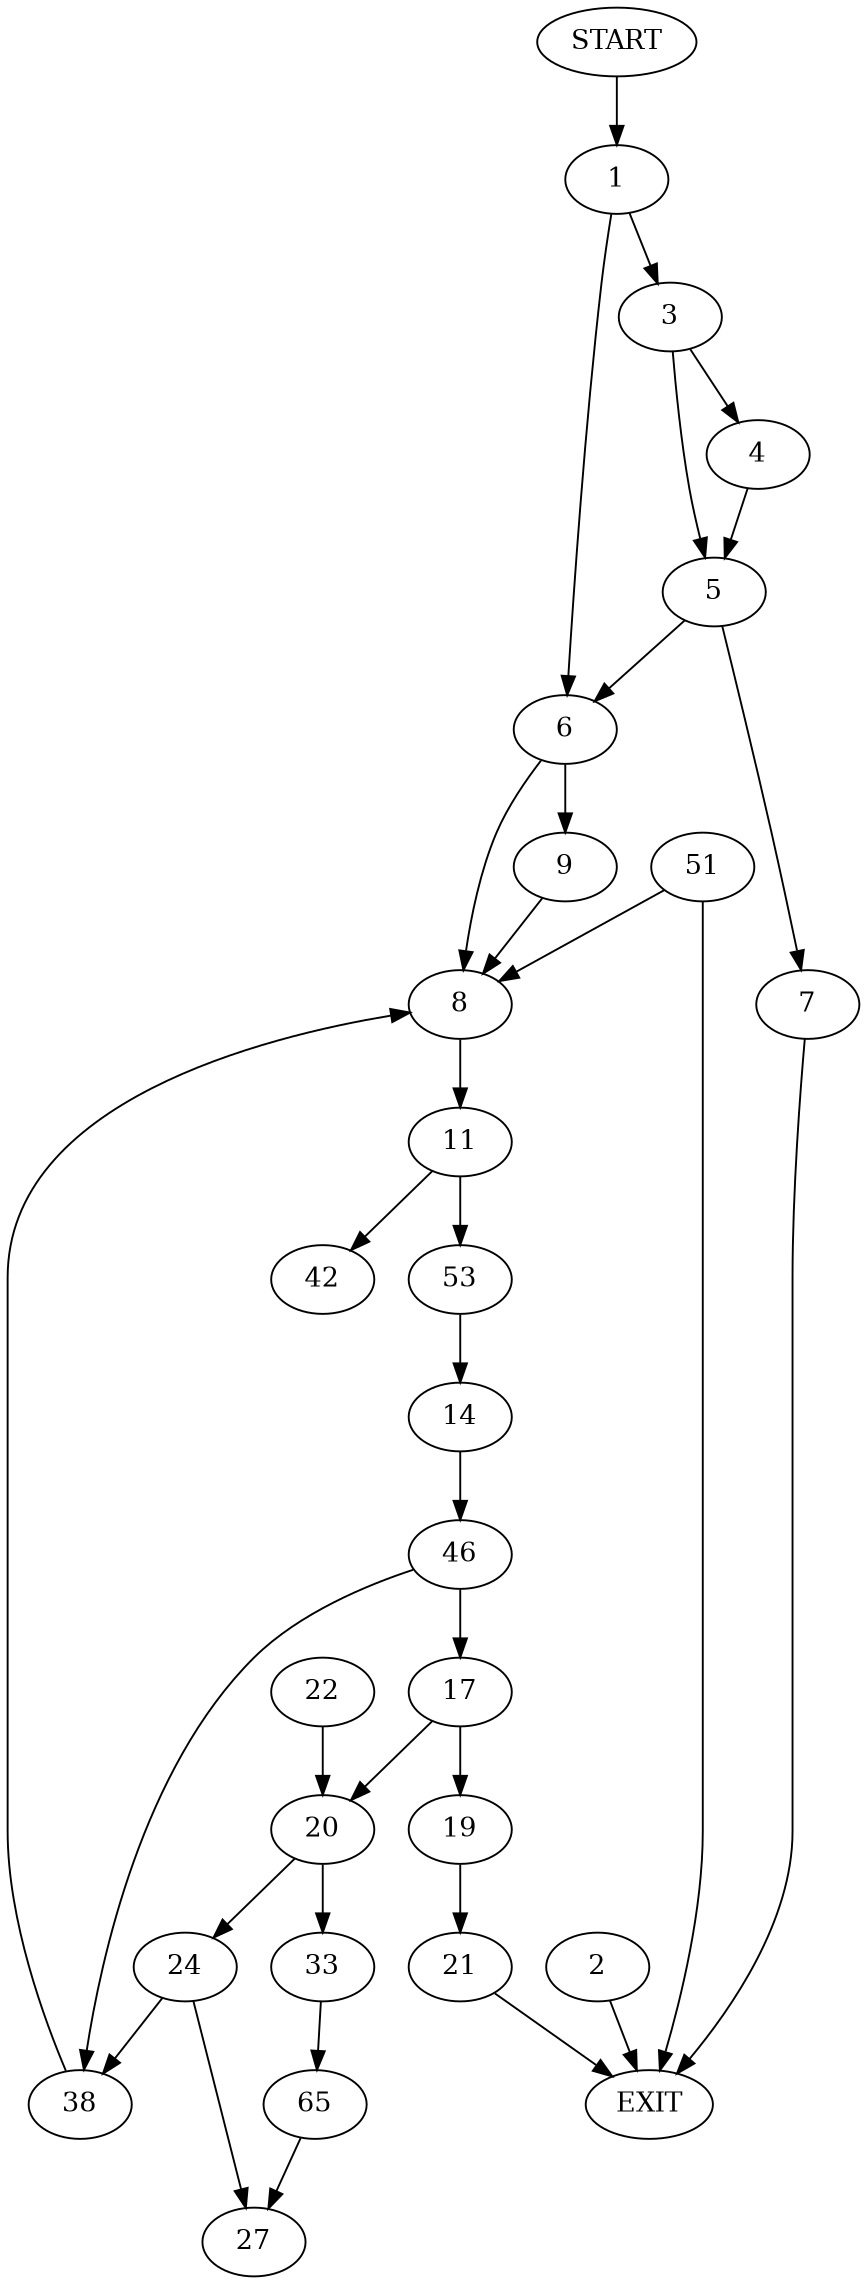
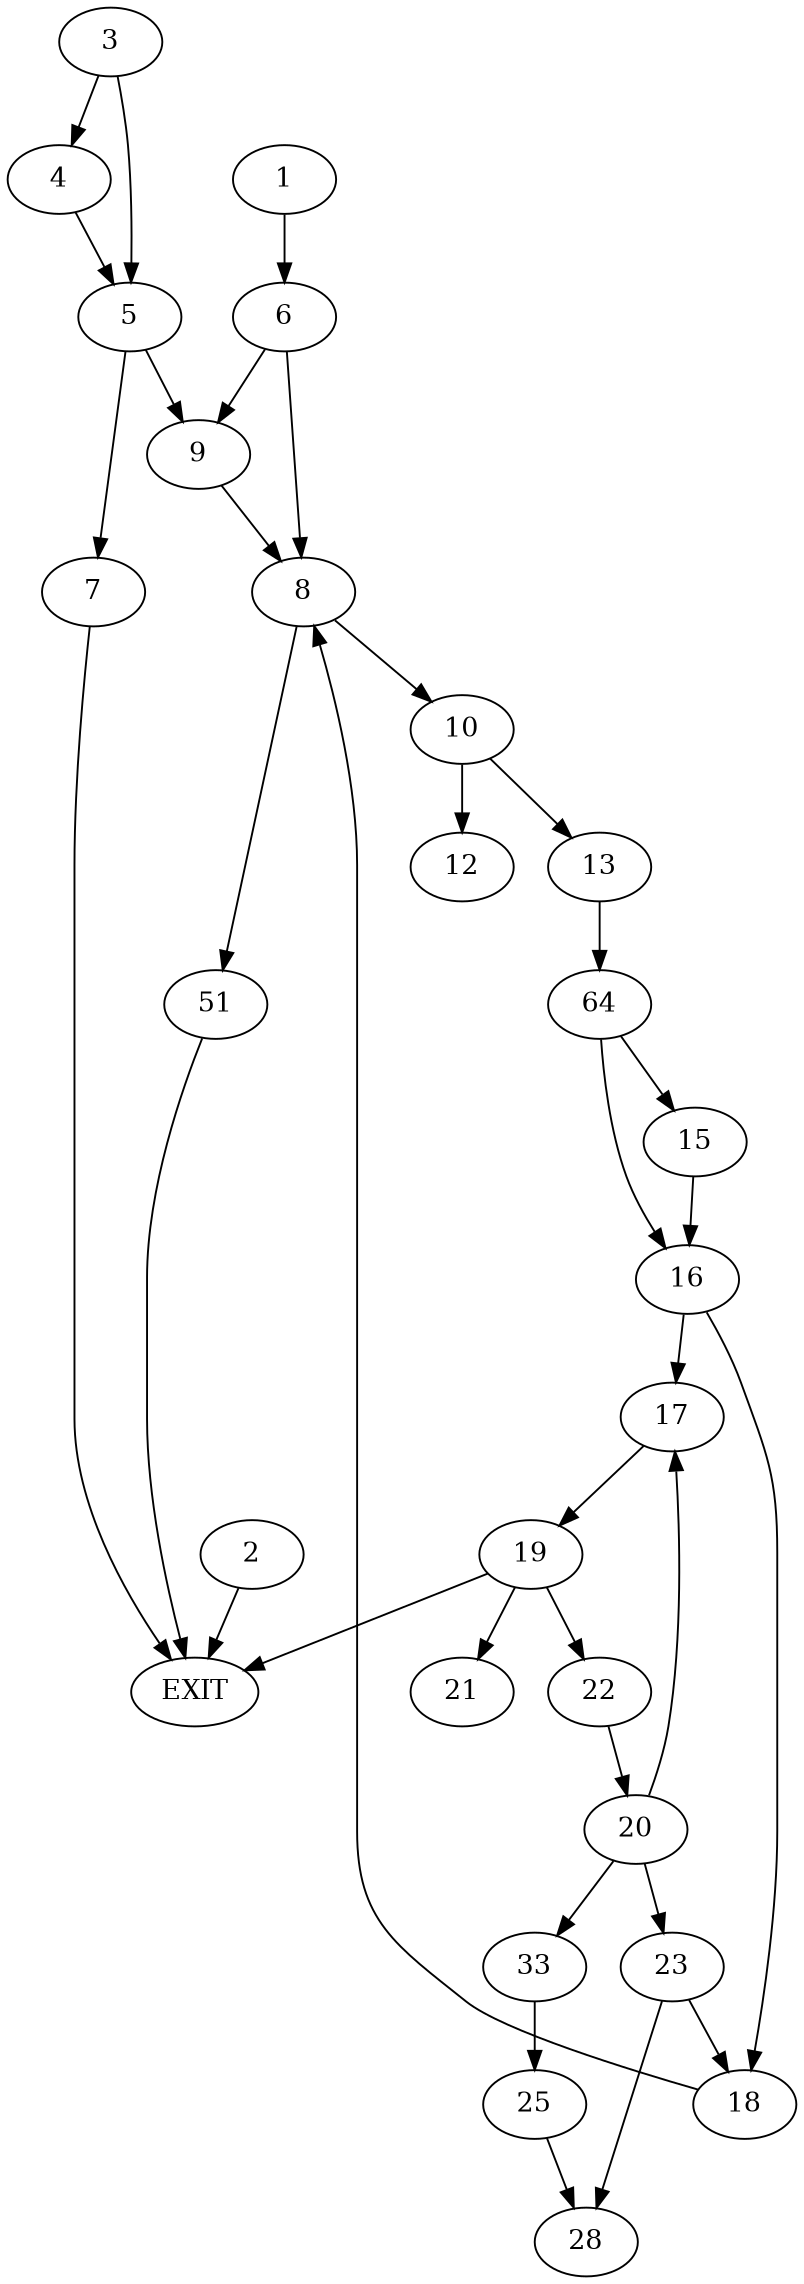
node "START": removed
edge "1" -> "3": removed
edge "5" -> "6": now "5" -> "9"
edge "51" -> "8": reversed
node "11": label "11" -> "10"
node "15": added
node "42": label "42" -> "12"
node "53": label "53" -> "13"
node "14": label "14" -> "64"
node "46": label "46" -> "16"
edge "19" -> "22": added
edge "17" -> "20": reversed
node "24": label "24" -> "23"
edge "21" -> "EXIT": now "19" -> "EXIT"
node "38": label "38" -> "18"
node "65": label "65" -> "25"
node "27": label "27" -> "28"
